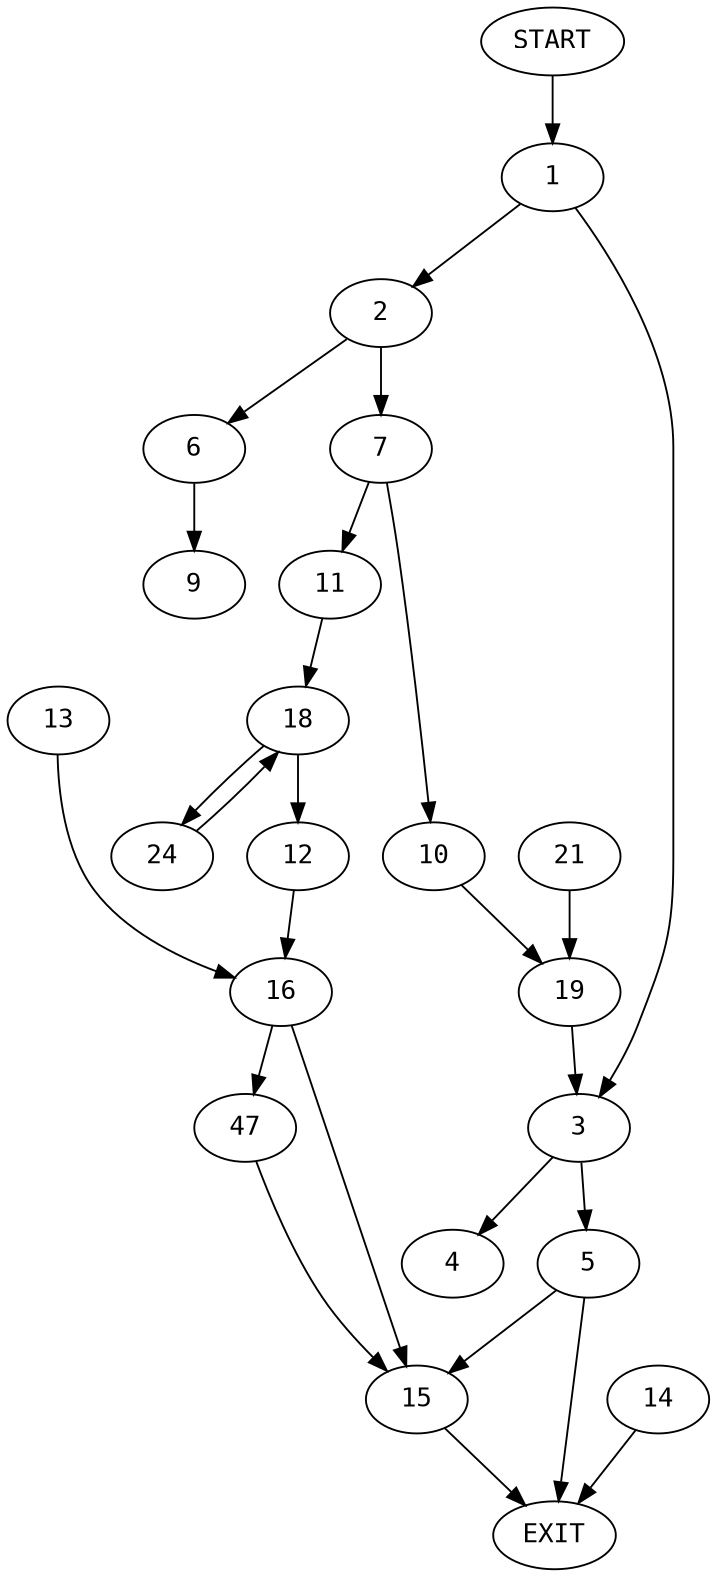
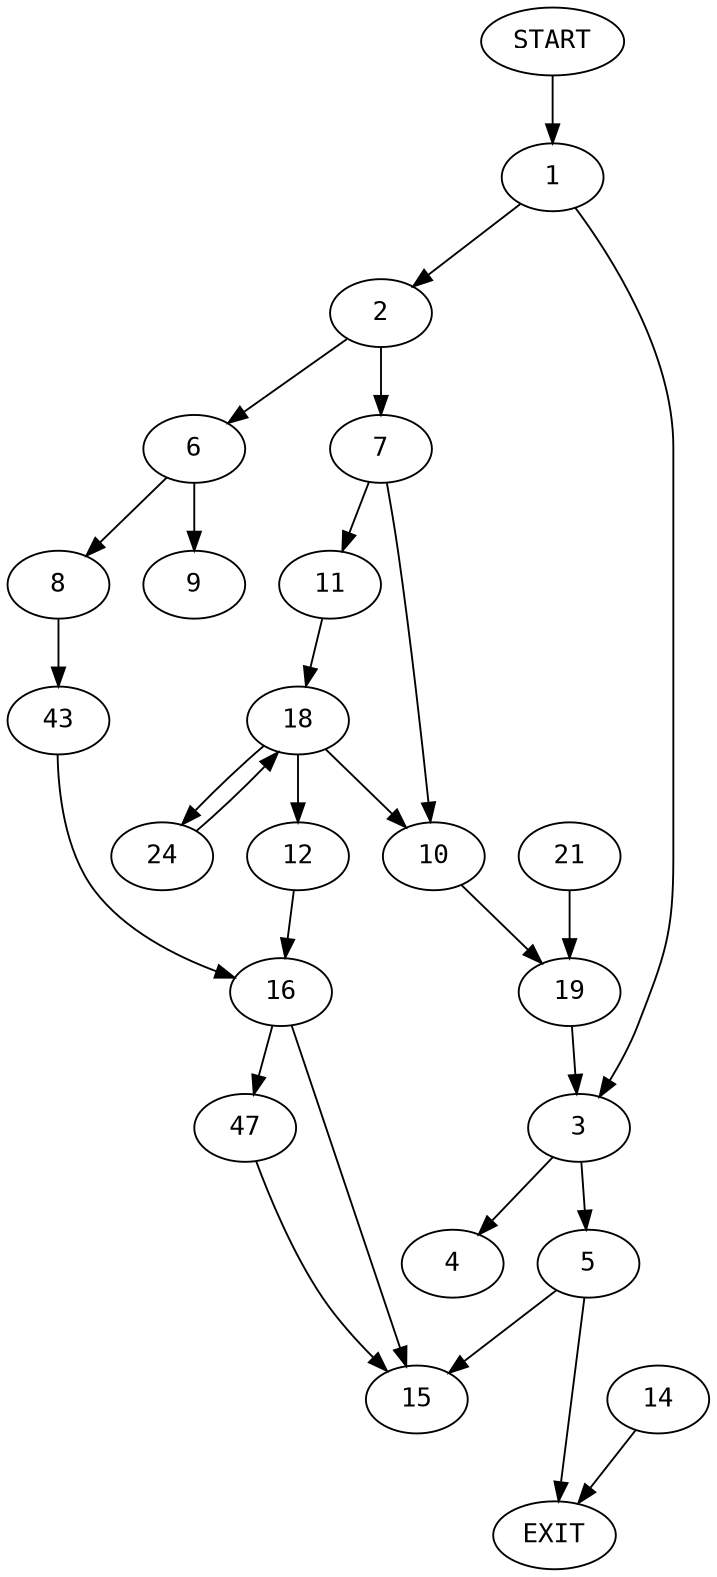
node "8": added
node "13": label "13" -> "43"
edge "18" -> "10": added
edge "15" -> "EXIT": removed
